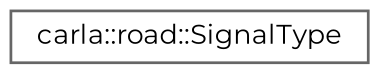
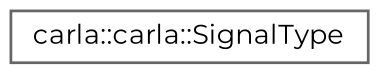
node "carla::road::SignalType": label "carla::road::SignalType" -> "carla::carla::SignalType"
